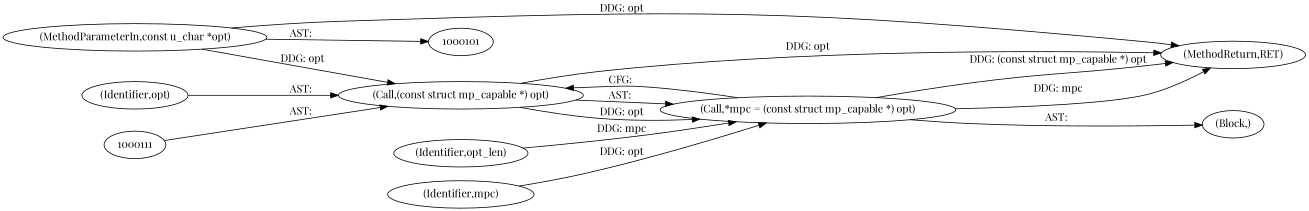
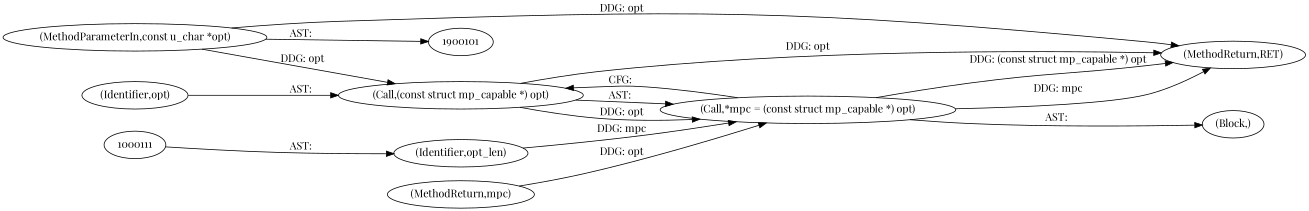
node "1000101": label "1000101" -> "1900101"
edge "1000111" -> "(Call,(const struct mp_capable *) opt)": now "1000111" -> "(Identifier,opt_len)"
node "(Identifier,mpc)": label "(Identifier,mpc)" -> "(MethodReturn,mpc)"
